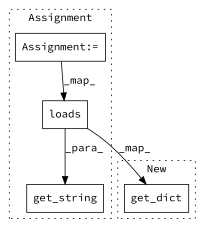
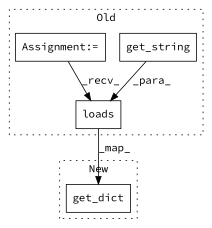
cluster "Assignment": label "Assignment" -> "Old"
edge "Assignment:=" -> "loads": label "_map_" -> "_recv_"
edge "loads" -> "get_string": reversed
